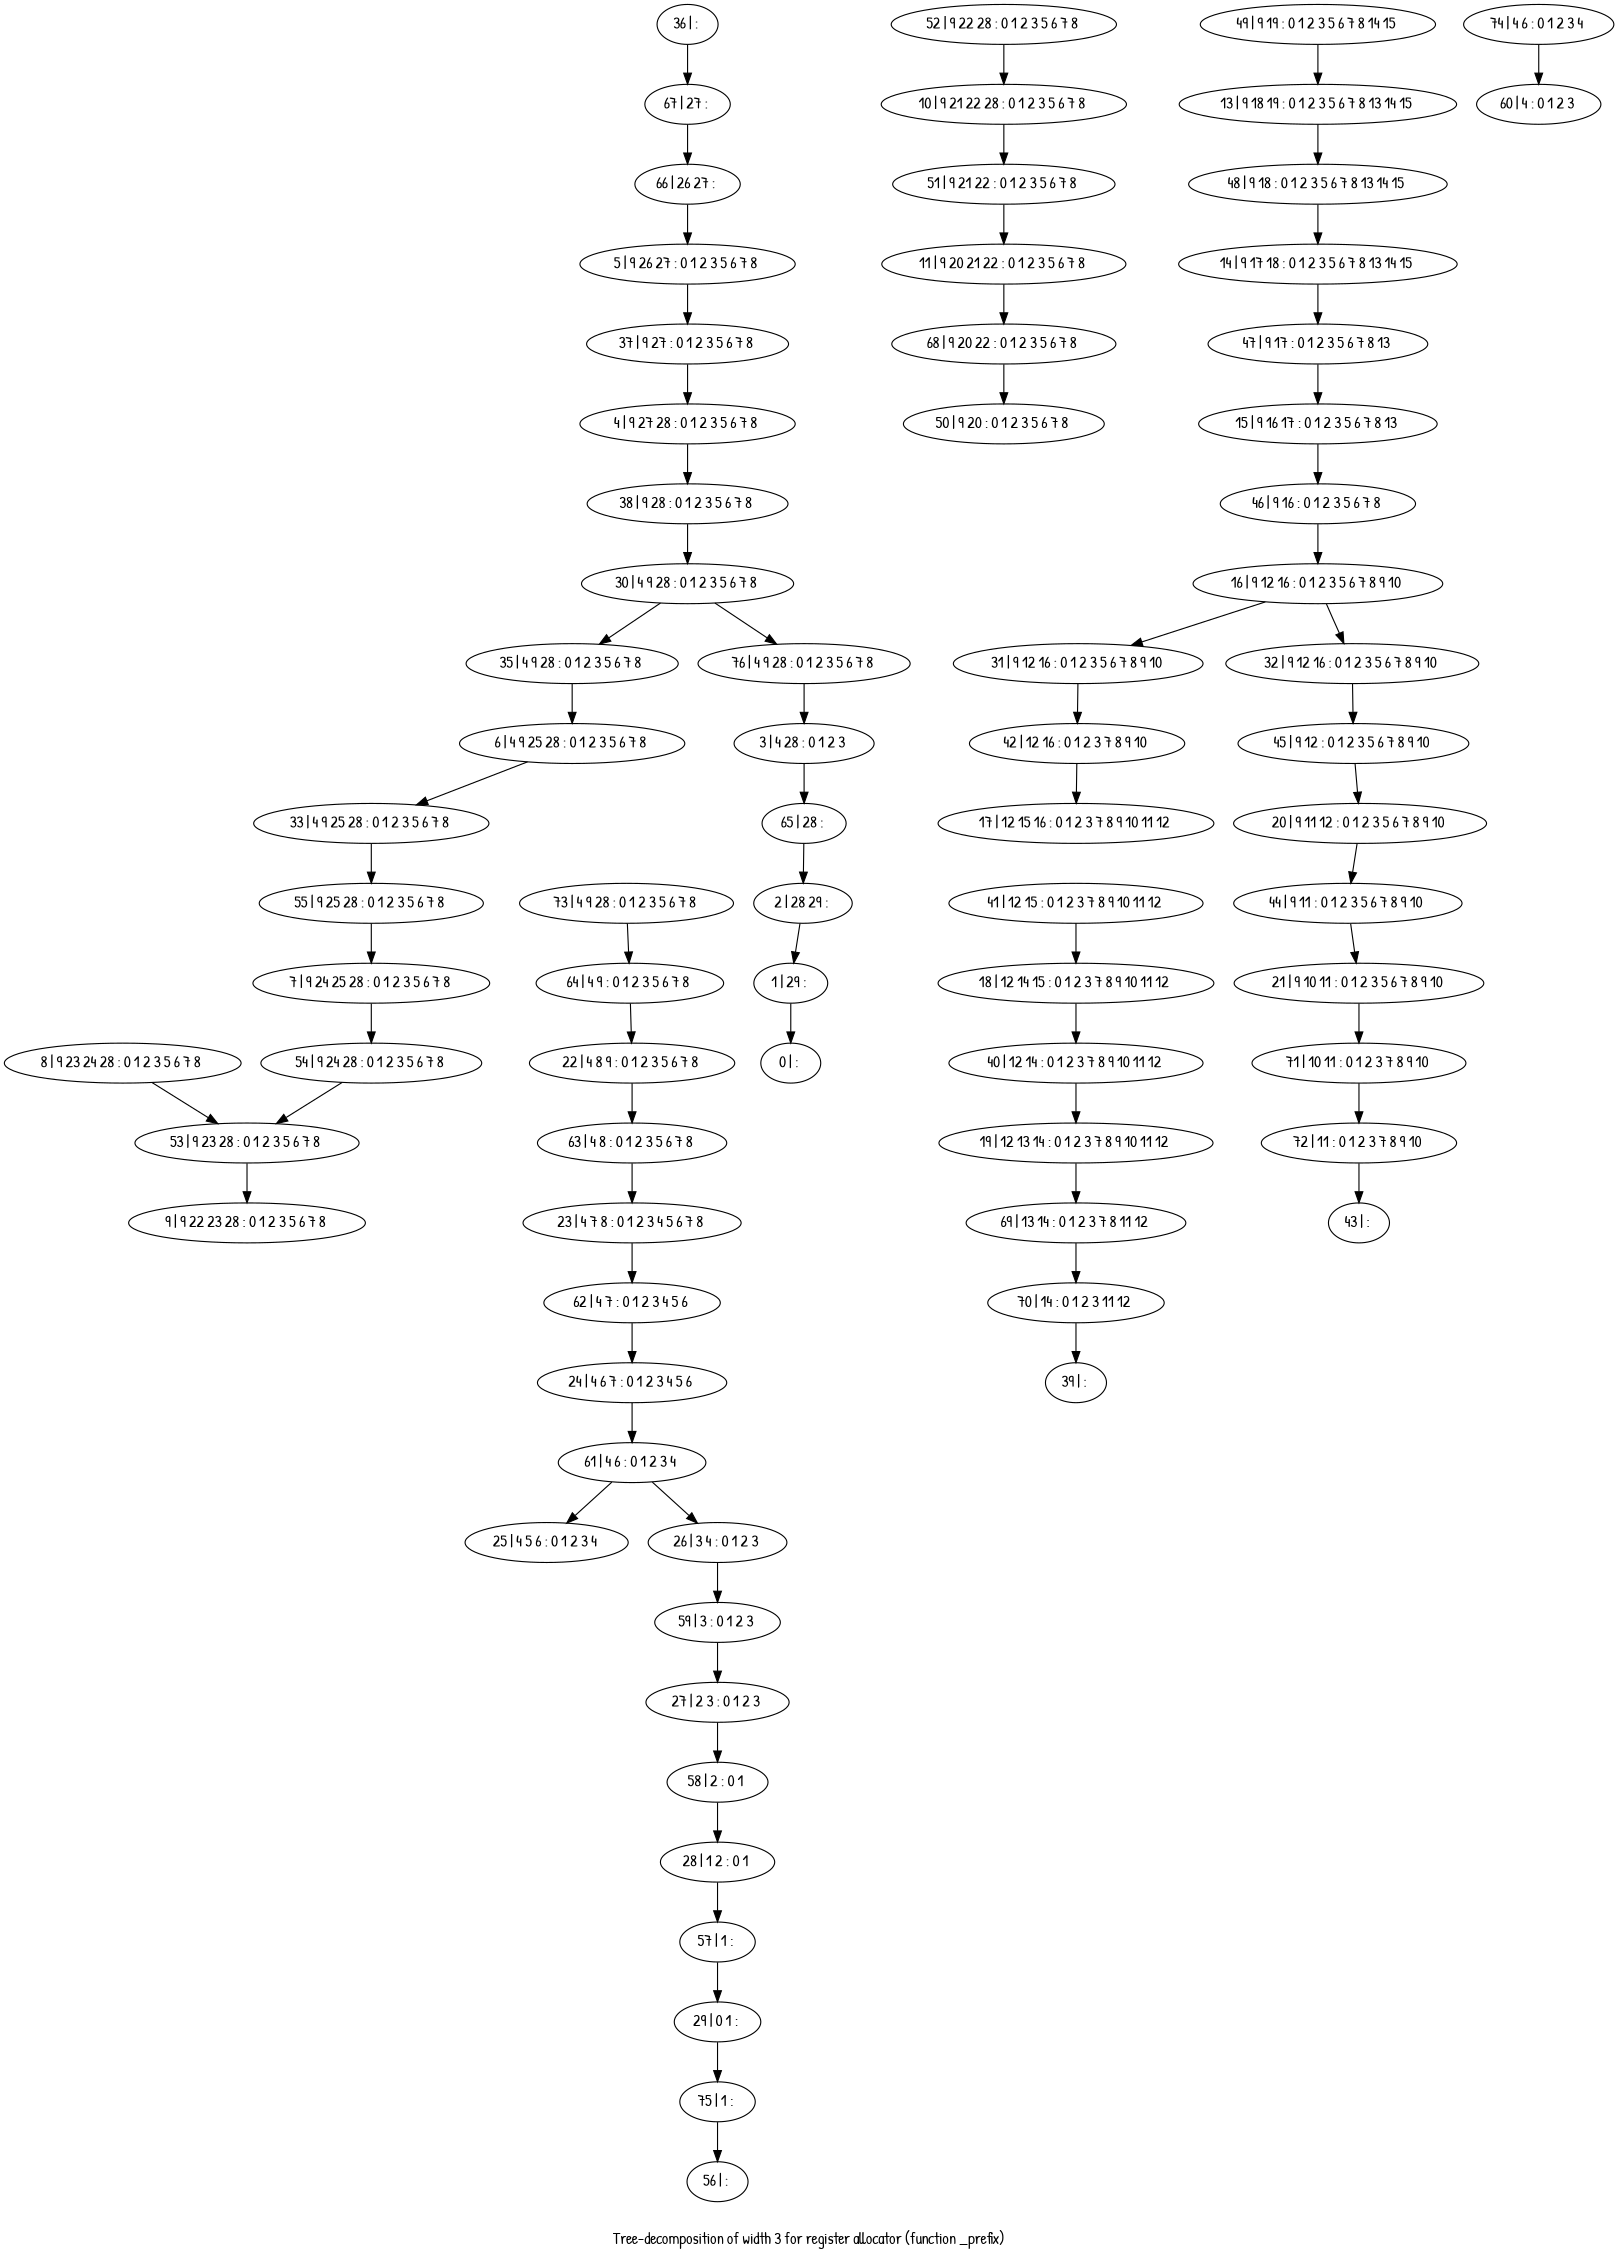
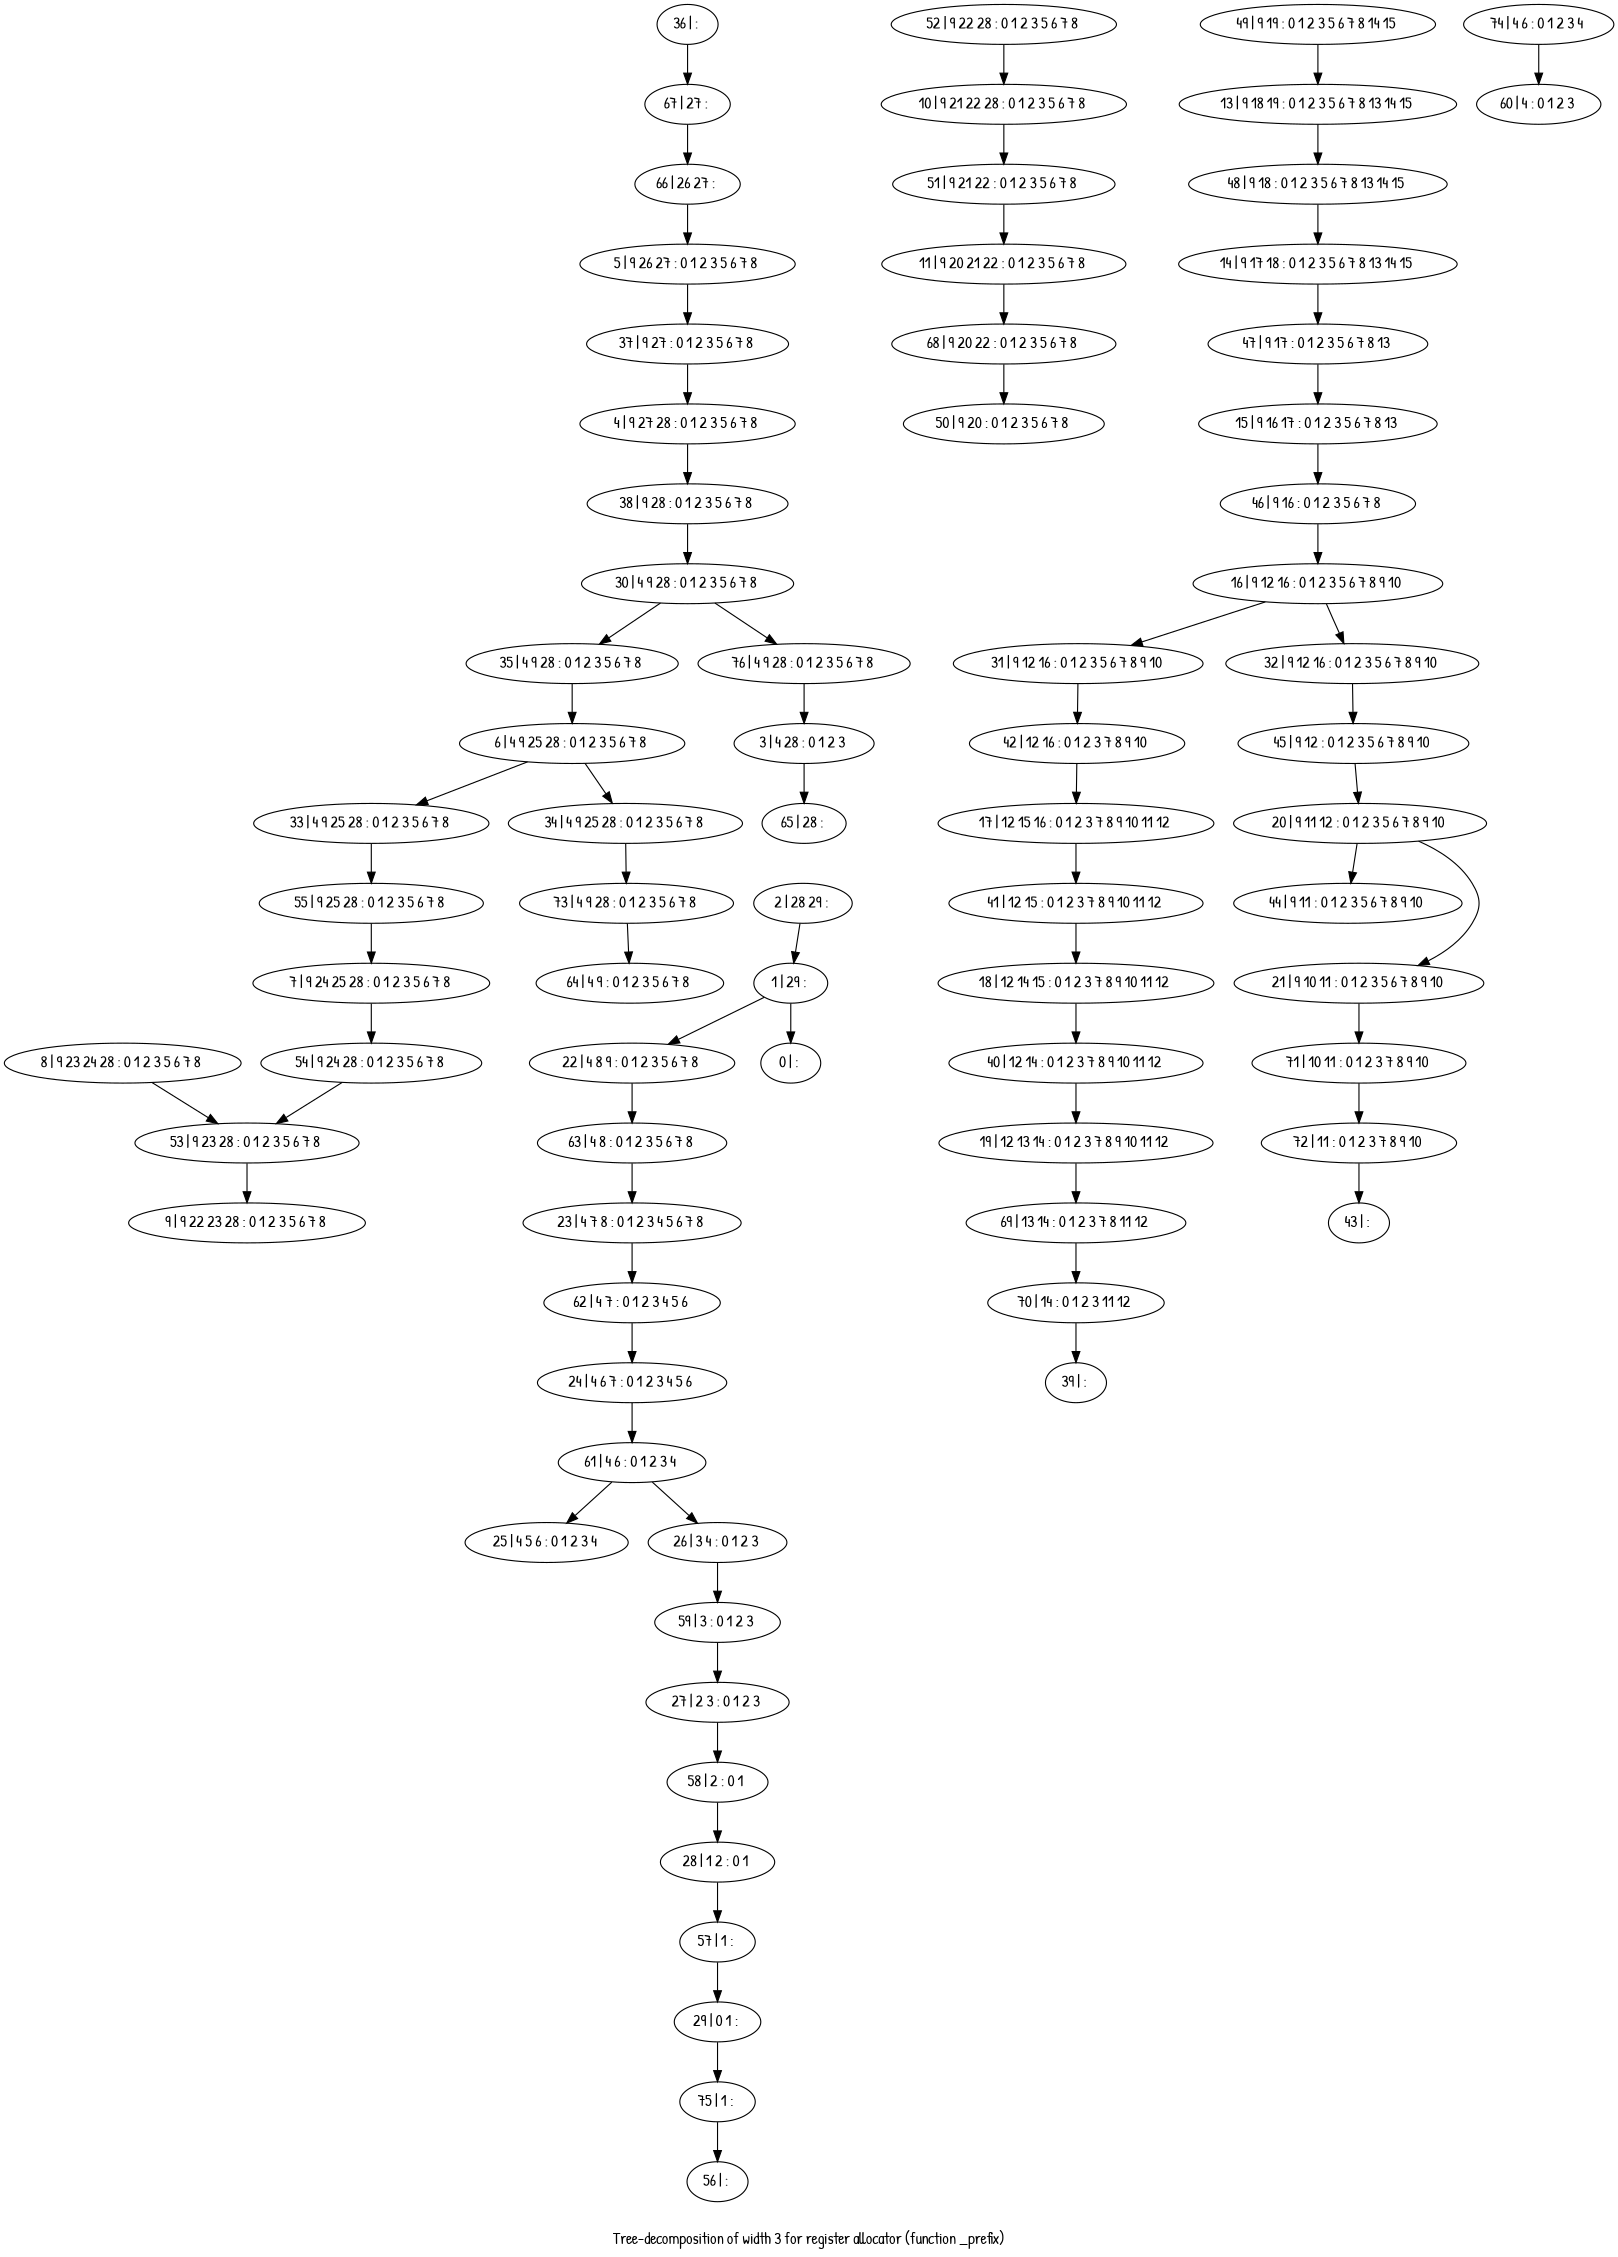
node "34 | 4 9 25 28 : 0 1 2 3 5 6 7 8": added
edge "65 | 28 :" -> "2 | 28 29 :": removed
edge "17 | 12 15 16 : 0 1 2 3 7 8 9 10 11 12" -> "41 | 12 15 : 0 1 2 3 7 8 9 10 11 12": added
edge "44 | 9 11 : 0 1 2 3 5 6 7 8 9 10" -> "21 | 9 10 11 : 0 1 2 3 5 6 7 8 9 10": now "20 | 9 11 12 : 0 1 2 3 5 6 7 8 9 10" -> "21 | 9 10 11 : 0 1 2 3 5 6 7 8 9 10"
edge "64 | 4 9 : 0 1 2 3 5 6 7 8" -> "22 | 4 8 9 : 0 1 2 3 5 6 7 8": now "1 | 29 :" -> "22 | 4 8 9 : 0 1 2 3 5 6 7 8"
